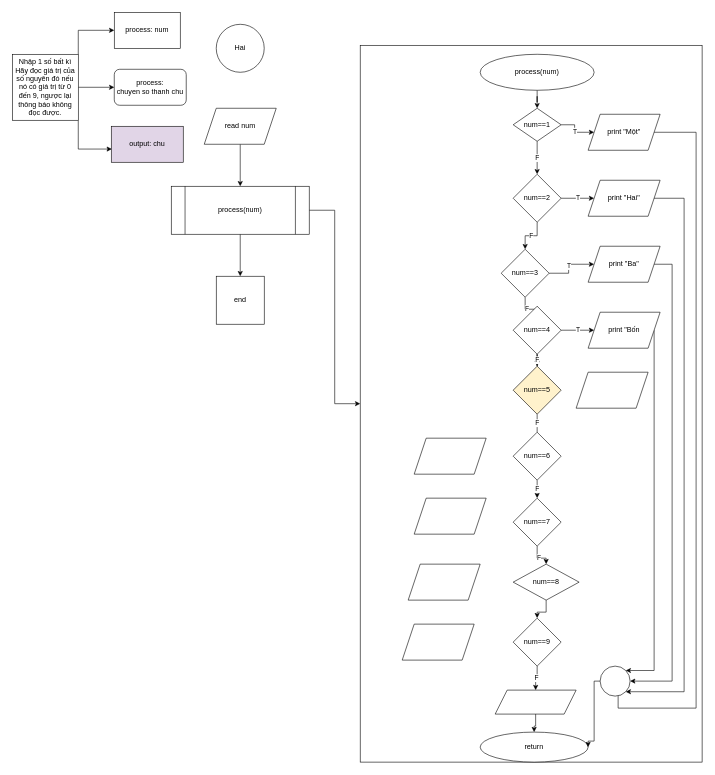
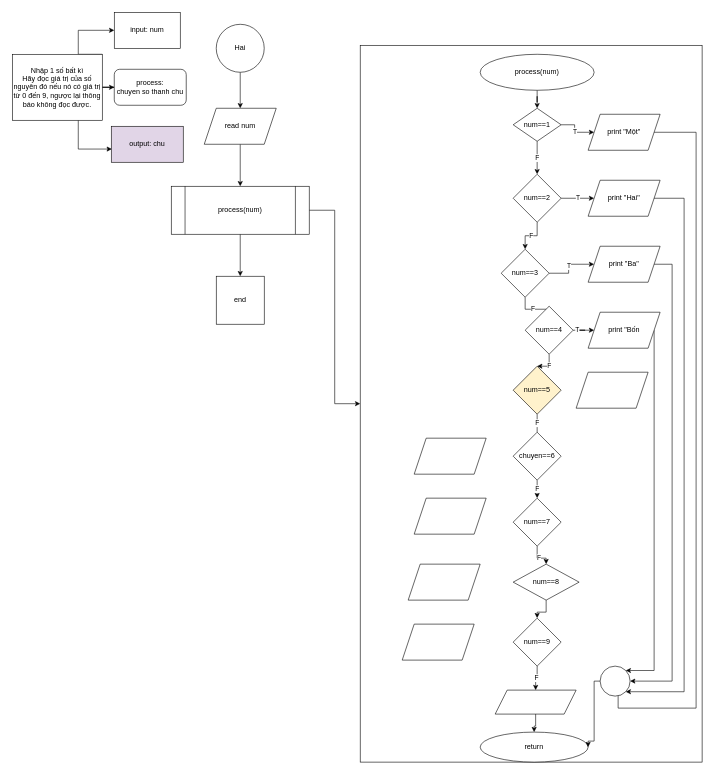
node "process: num": label "process: num" -> "input: num"
node "Nhập 1 số bất kì Hãy đọc giá trị của số nguyên đó nếu nó có giá trị từ 0 đến 9, ngược lại thông báo không đọc được.": size 66x66 -> 90x66
edge "Hai" -> "read num": added
node "num==4": moved (537, 330) -> (549, 330)
node "num==6": label "num==6" -> "chuyen==6"
